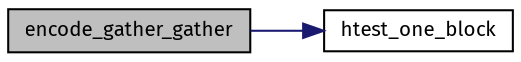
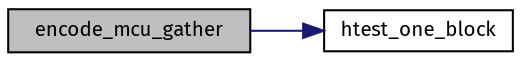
node "encode_gather_gather": label "encode_gather_gather" -> "encode_mcu_gather"
